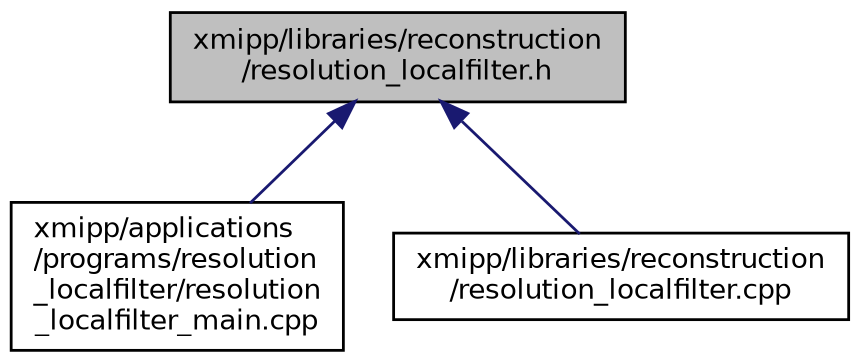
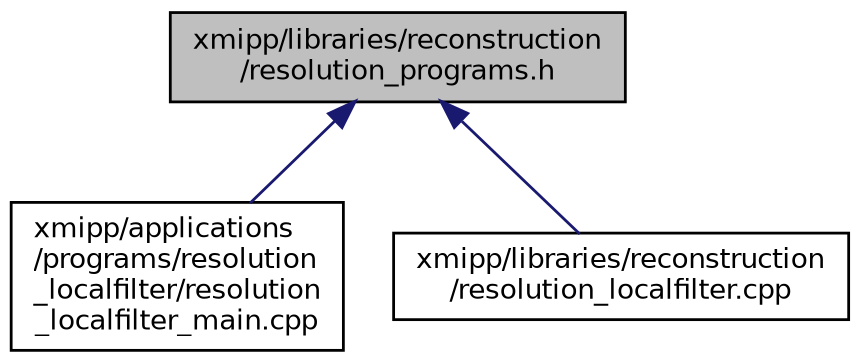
node "xmipp/libraries/reconstruction /resolution_localfilter.h": label "xmipp/libraries/reconstruction /resolution_localfilter.h" -> "xmipp/libraries/reconstruction /resolution_programs.h"
